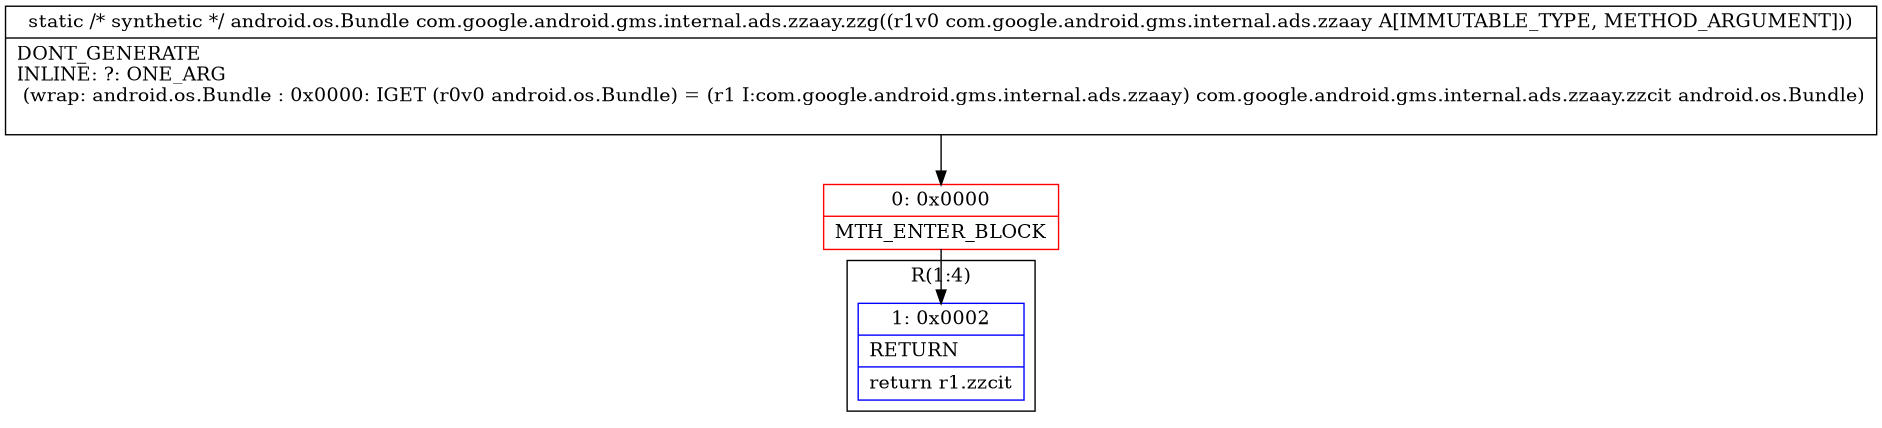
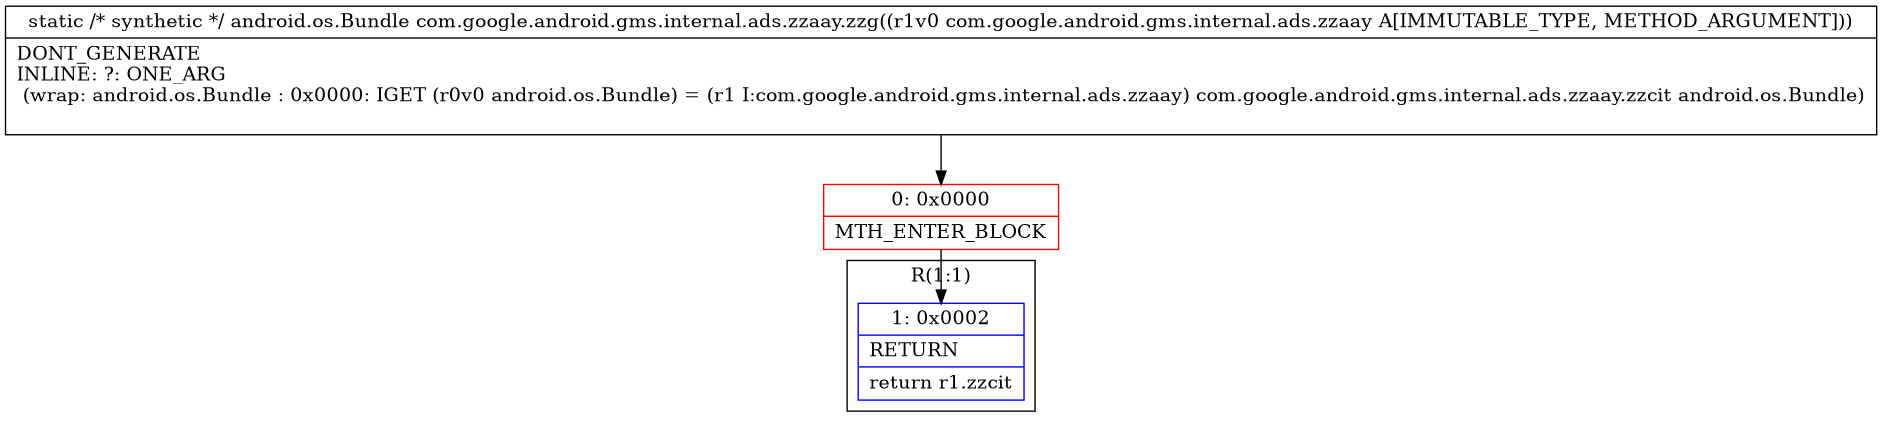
cluster "R(1:4)": label "R(1:4)" -> "R(1:1)"
